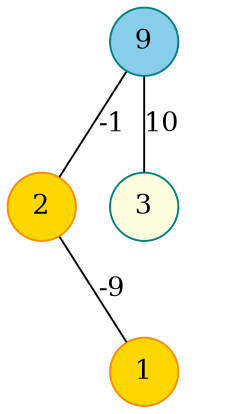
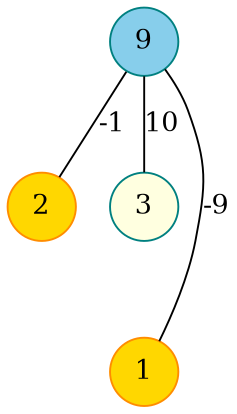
edge "2" -- "1": now "9" -- "1"
